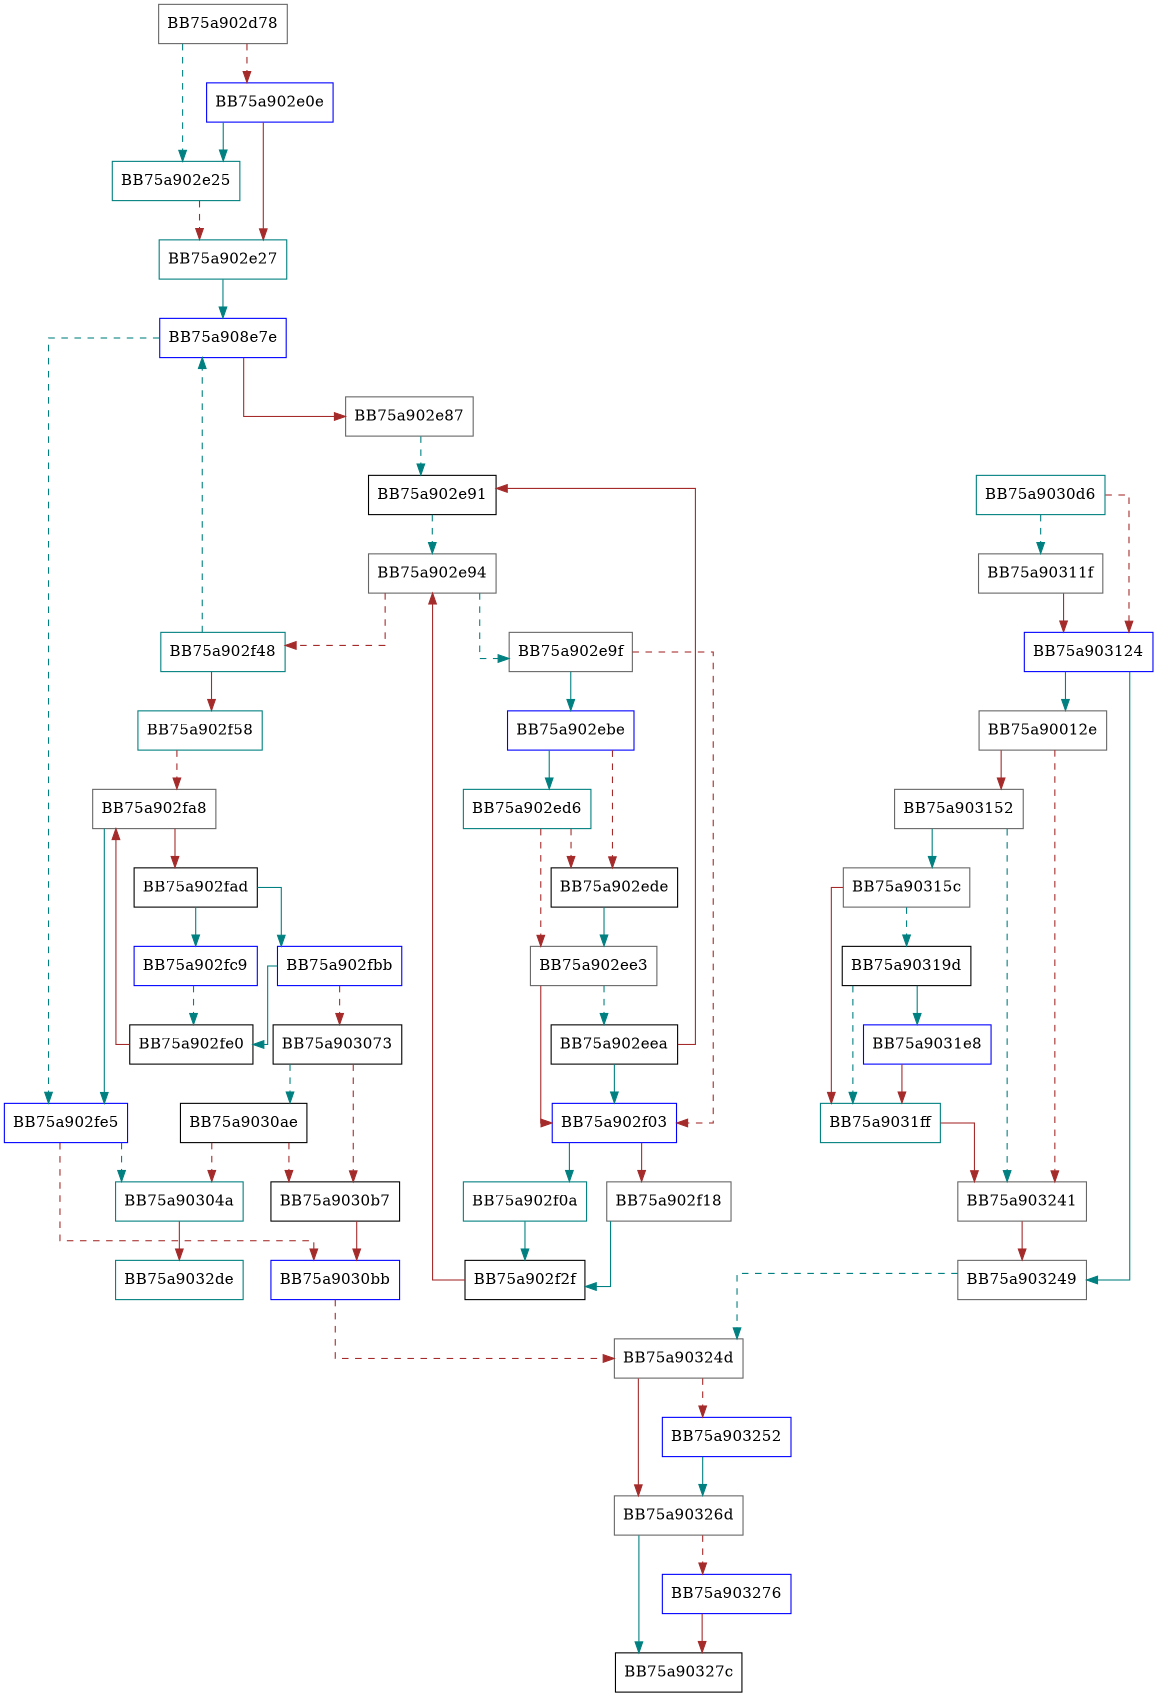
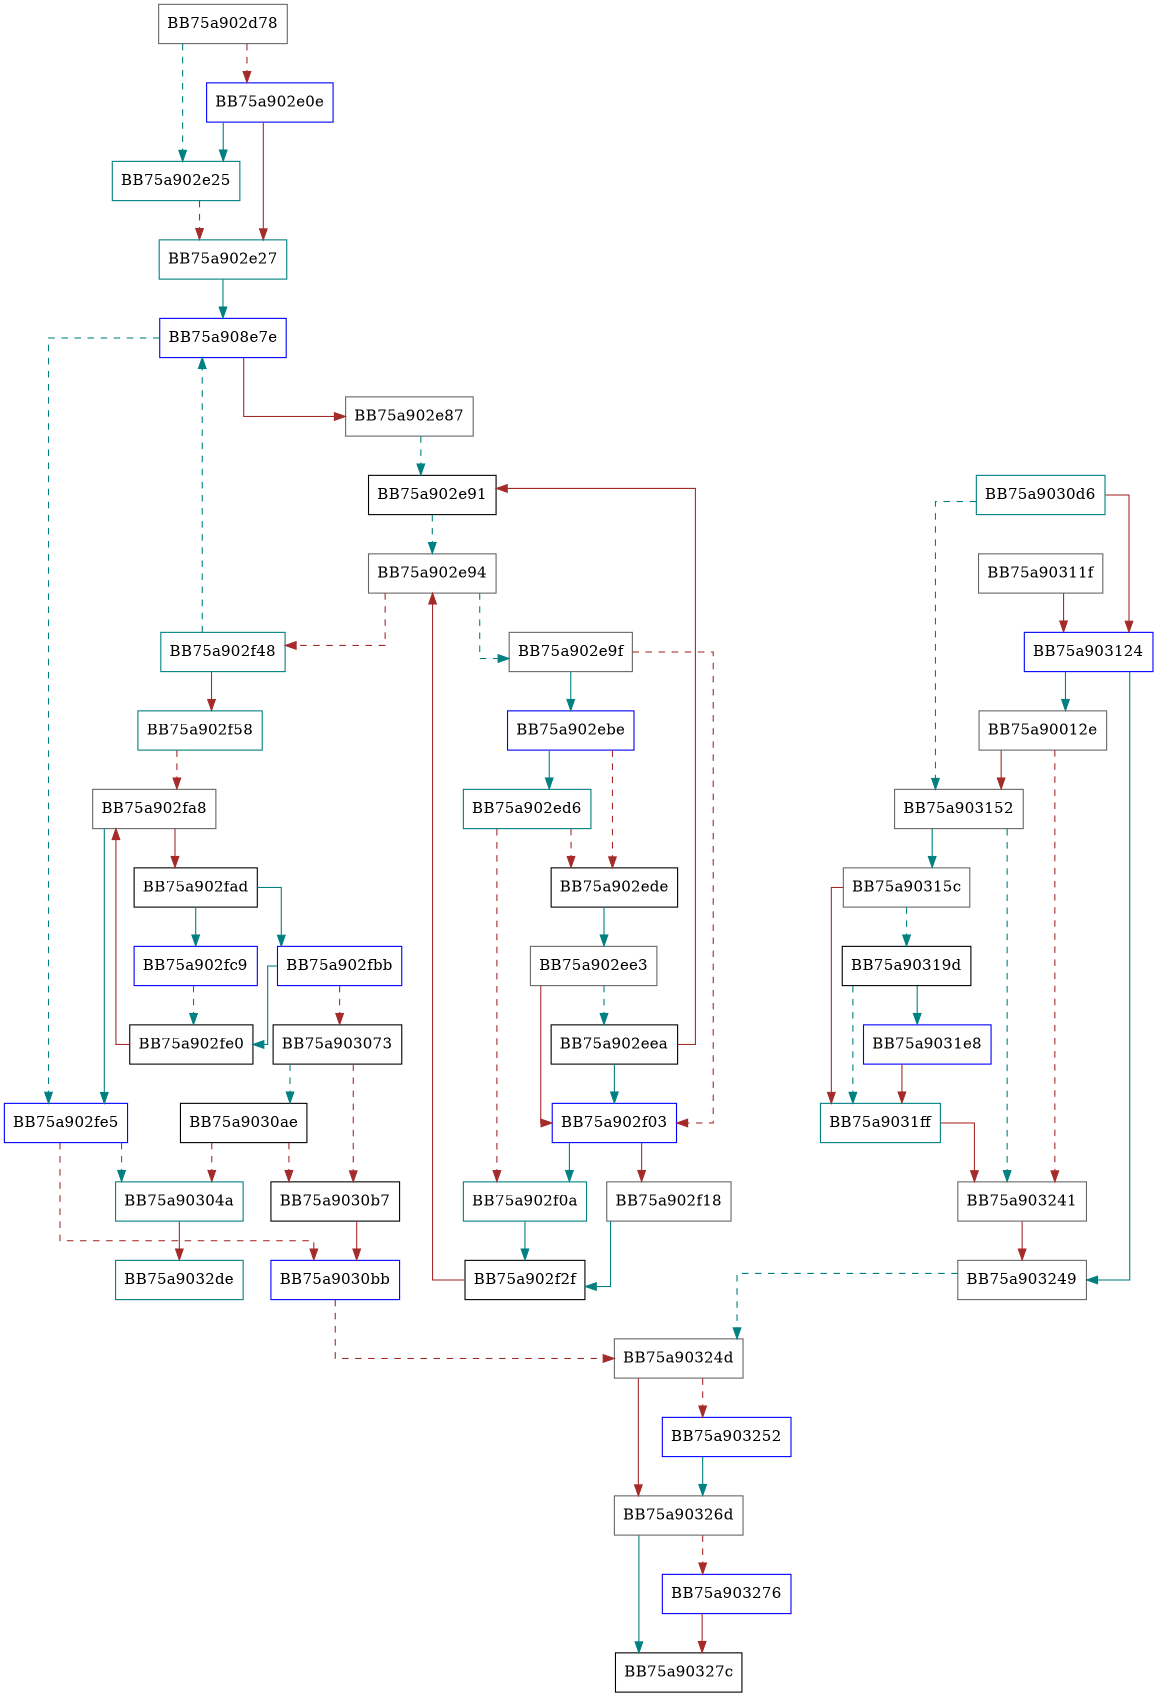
edge "BB75a9030d6" -> "BB75a90311f": now "BB75a9030d6" -> "BB75a903152"
edge "BB75a9030d6" -> "BB75a903124": style dashed -> solid
edge "BB75a902ed6" -> "BB75a902ee3": now "BB75a902ed6" -> "BB75a902f0a"
